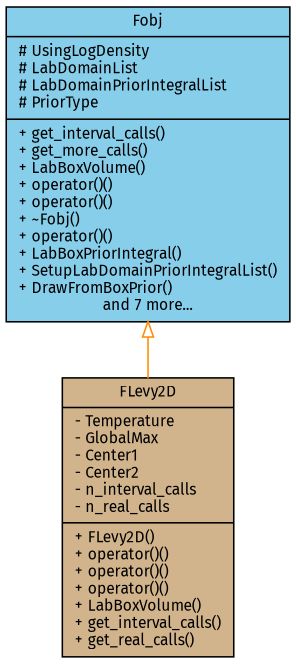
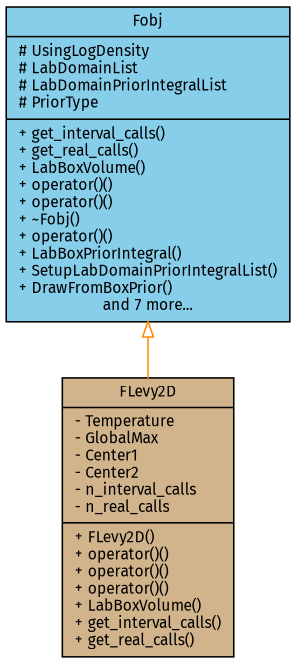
node "Fobj": text "+ get_more_calls()" -> "+ get_real_calls()"
